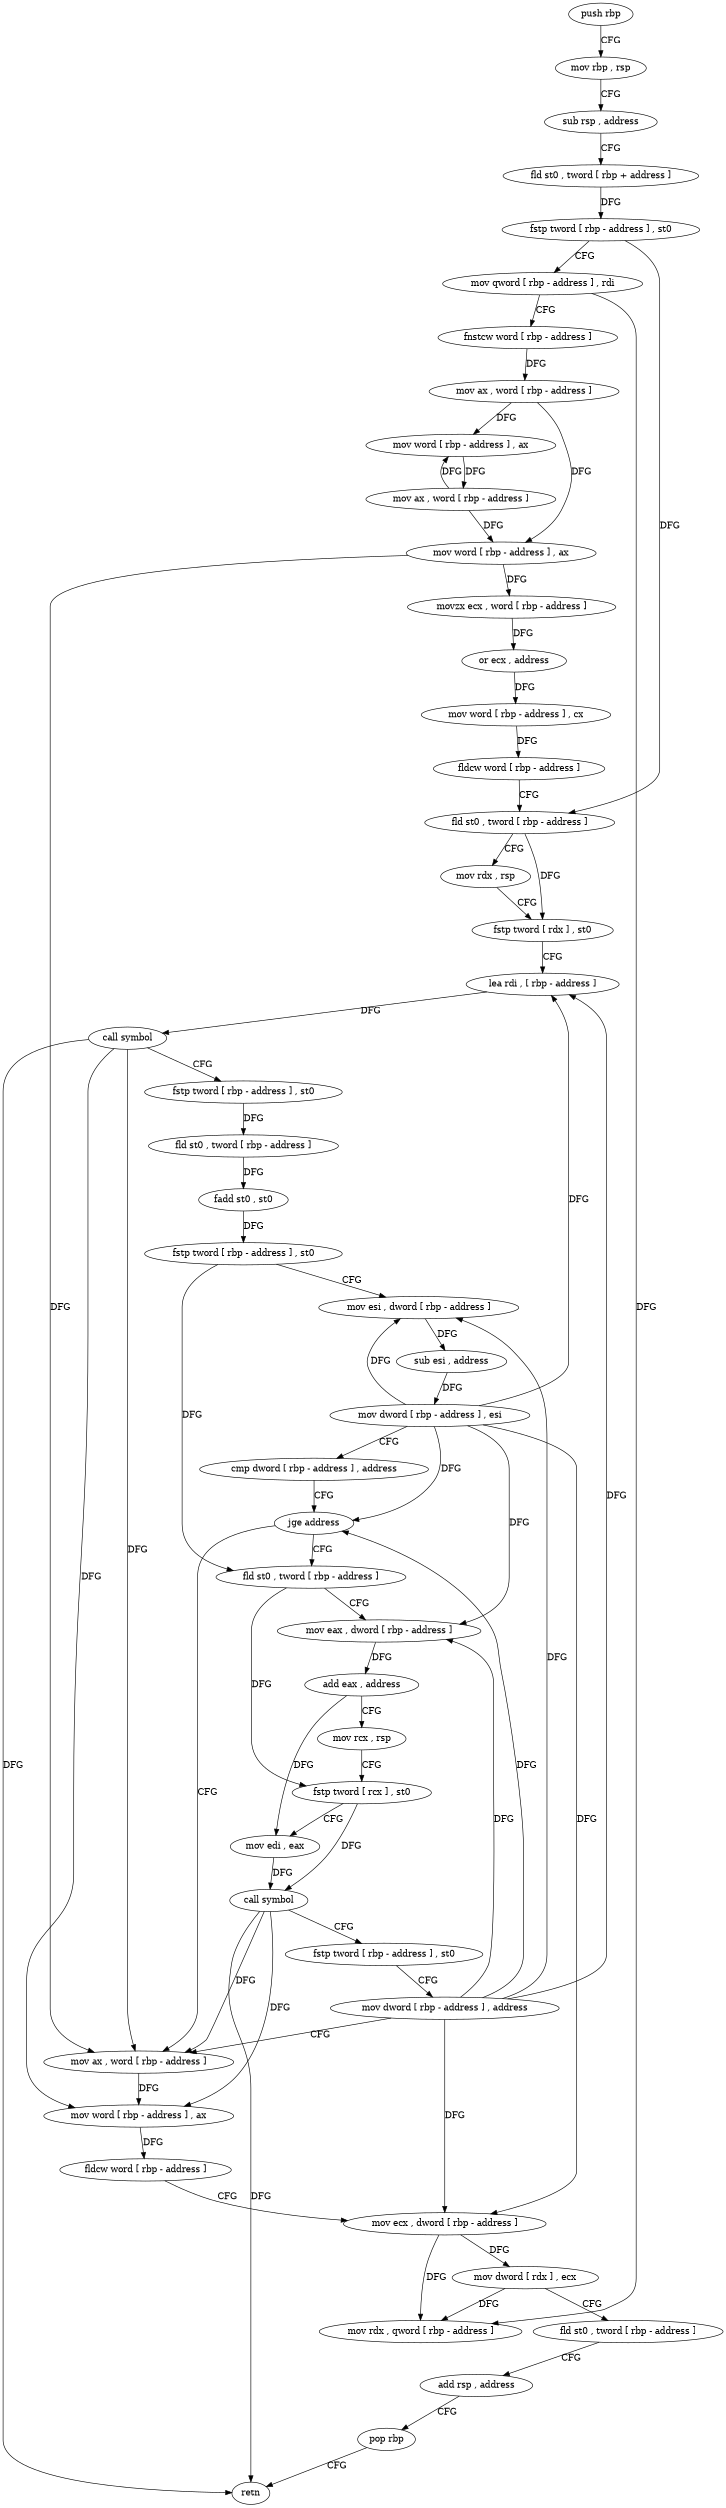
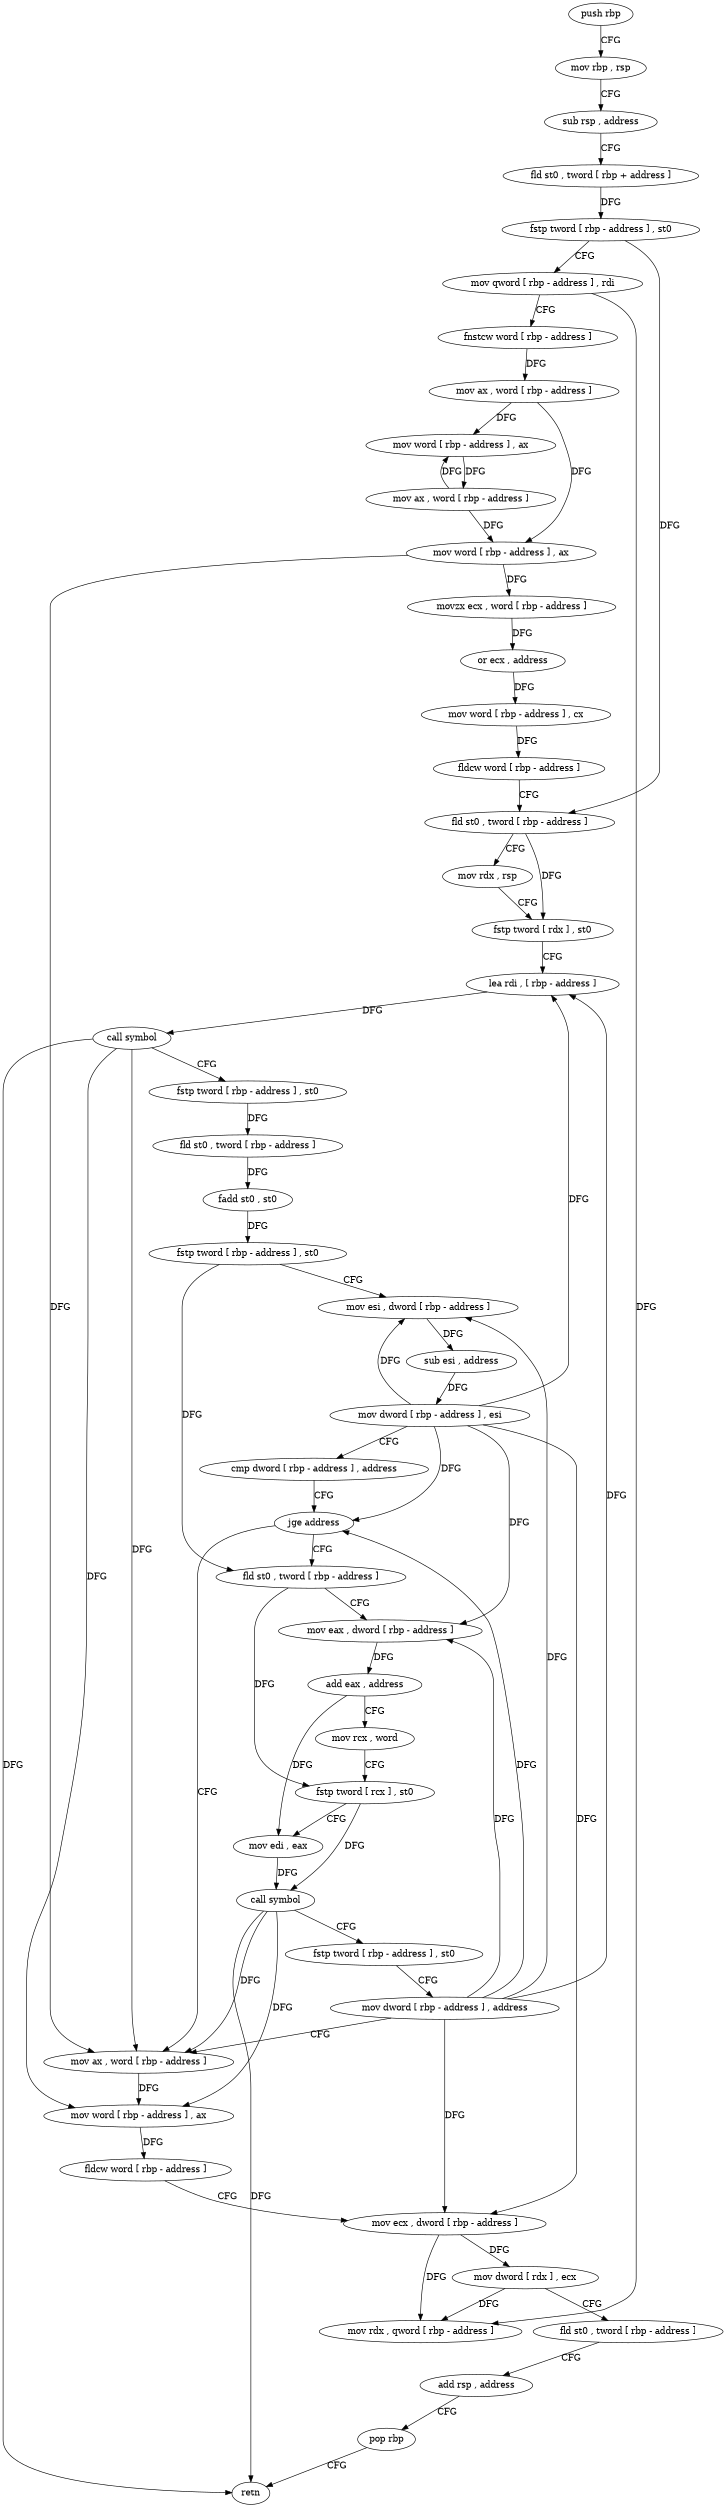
node "mov rcx , rsp": label "mov rcx , rsp" -> "mov rcx , word"
